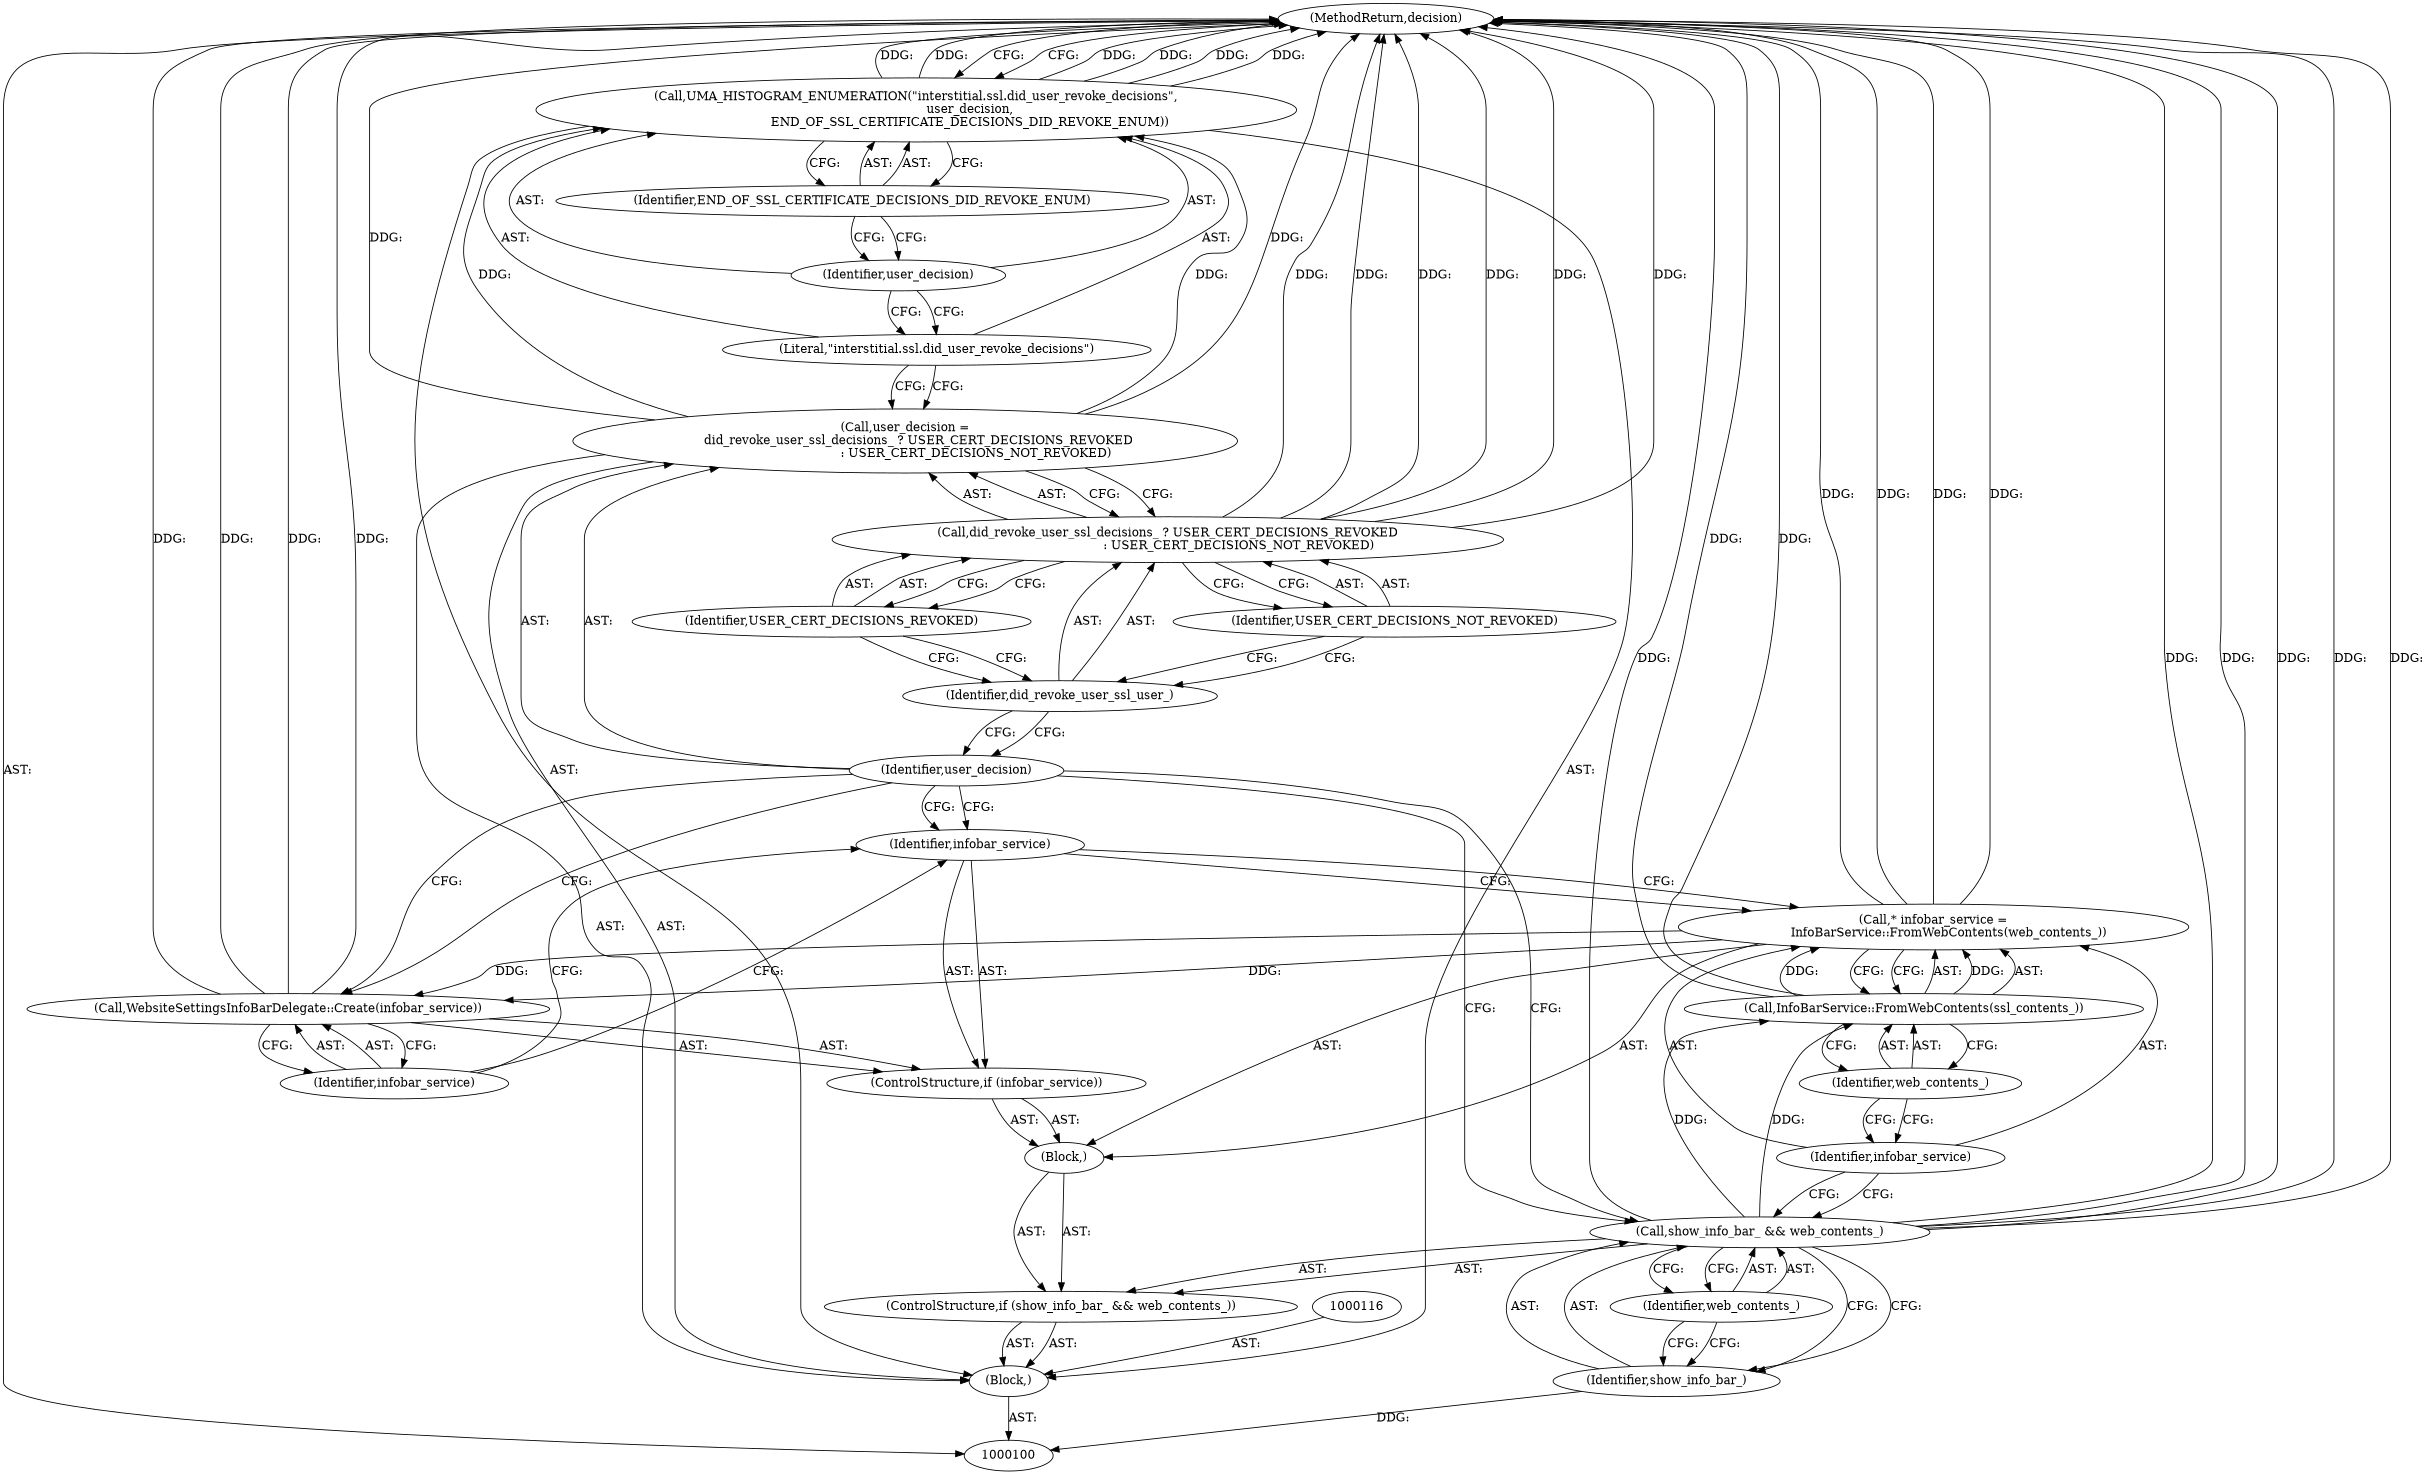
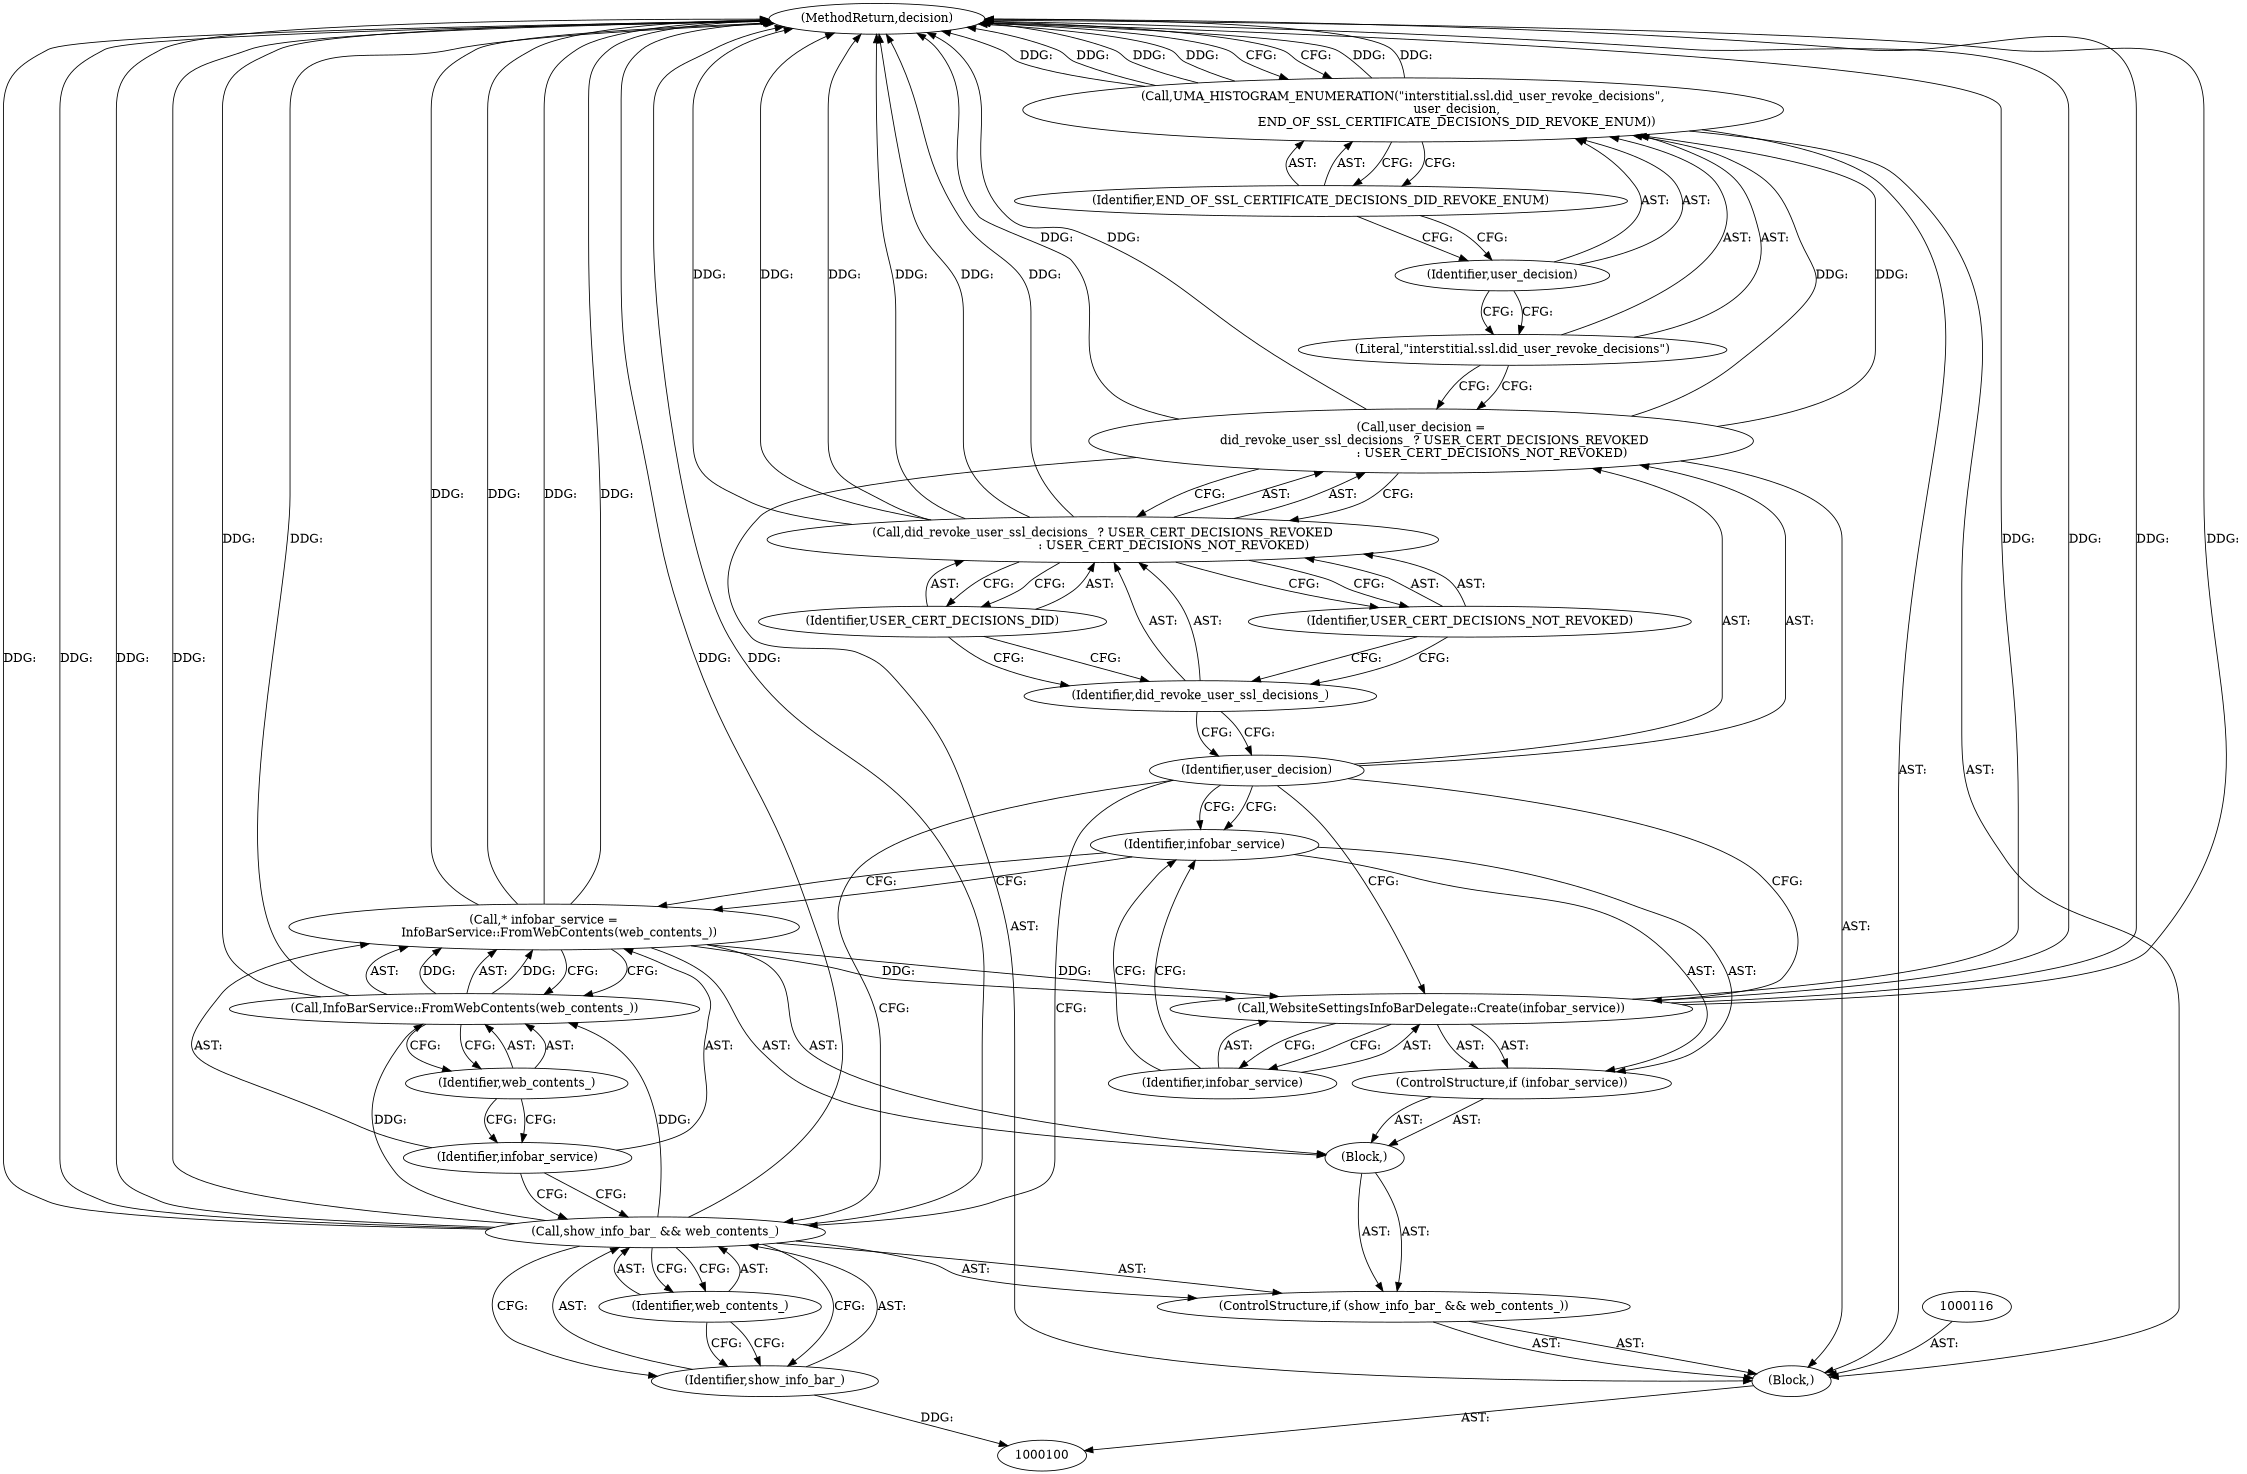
edge "(MethodReturn,decision)" -> "1000100": removed, label "AST:"
node "(Identifier,USER_CERT_DECISIONS_REVOKED)": label "(Identifier,USER_CERT_DECISIONS_REVOKED)" -> "(Identifier,USER_CERT_DECISIONS_DID)"
node "(Identifier,did_revoke_user_ssl_user_)": label "(Identifier,did_revoke_user_ssl_user_)" -> "(Identifier,did_revoke_user_ssl_decisions_)"
node "(Call,InfoBarService::FromWebContents(ssl_contents_))": label "(Call,InfoBarService::FromWebContents(ssl_contents_))" -> "(Call,InfoBarService::FromWebContents(web_contents_))"
